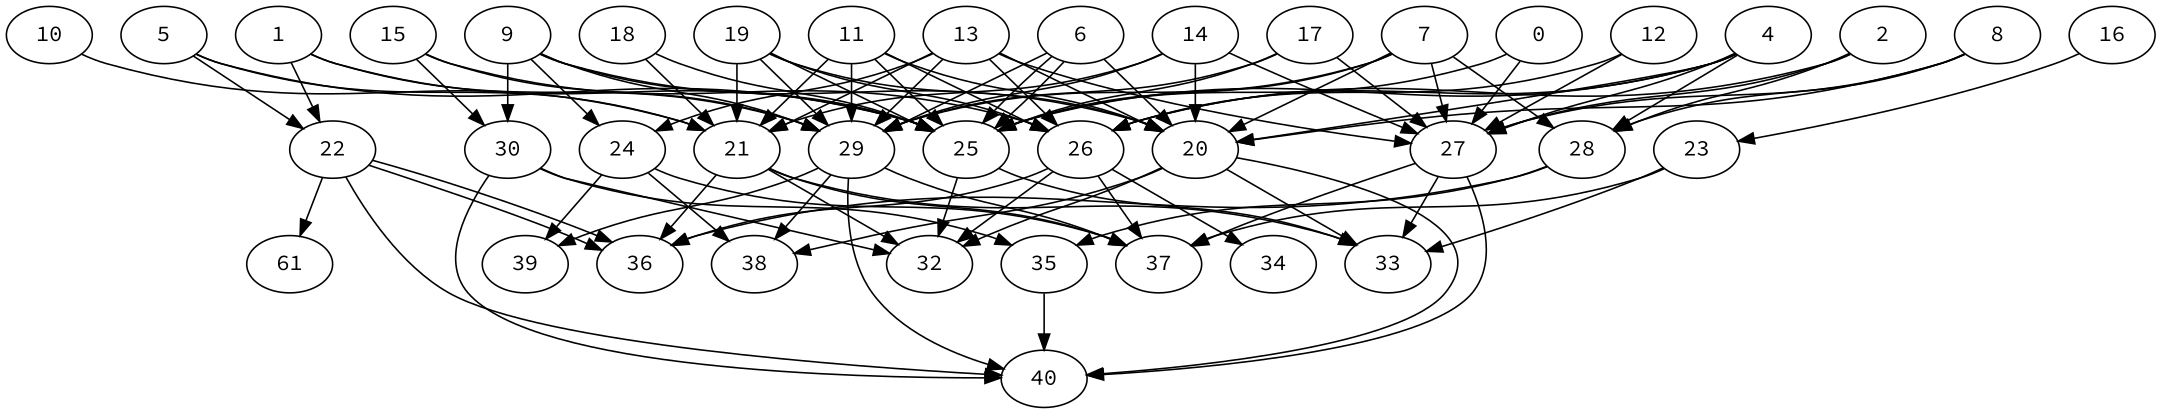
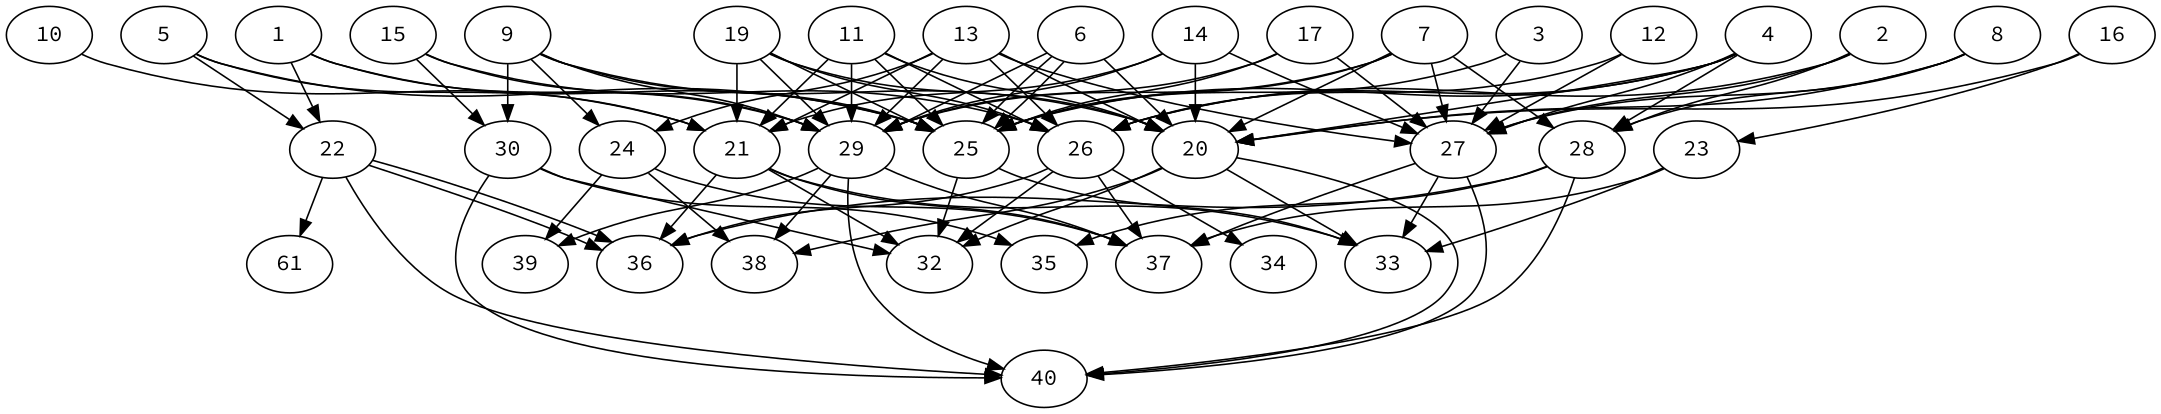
node "18": removed
node "0": label "0" -> "3"
edge "16" -> "20": added
edge "35" -> "40": now "28" -> "40"
